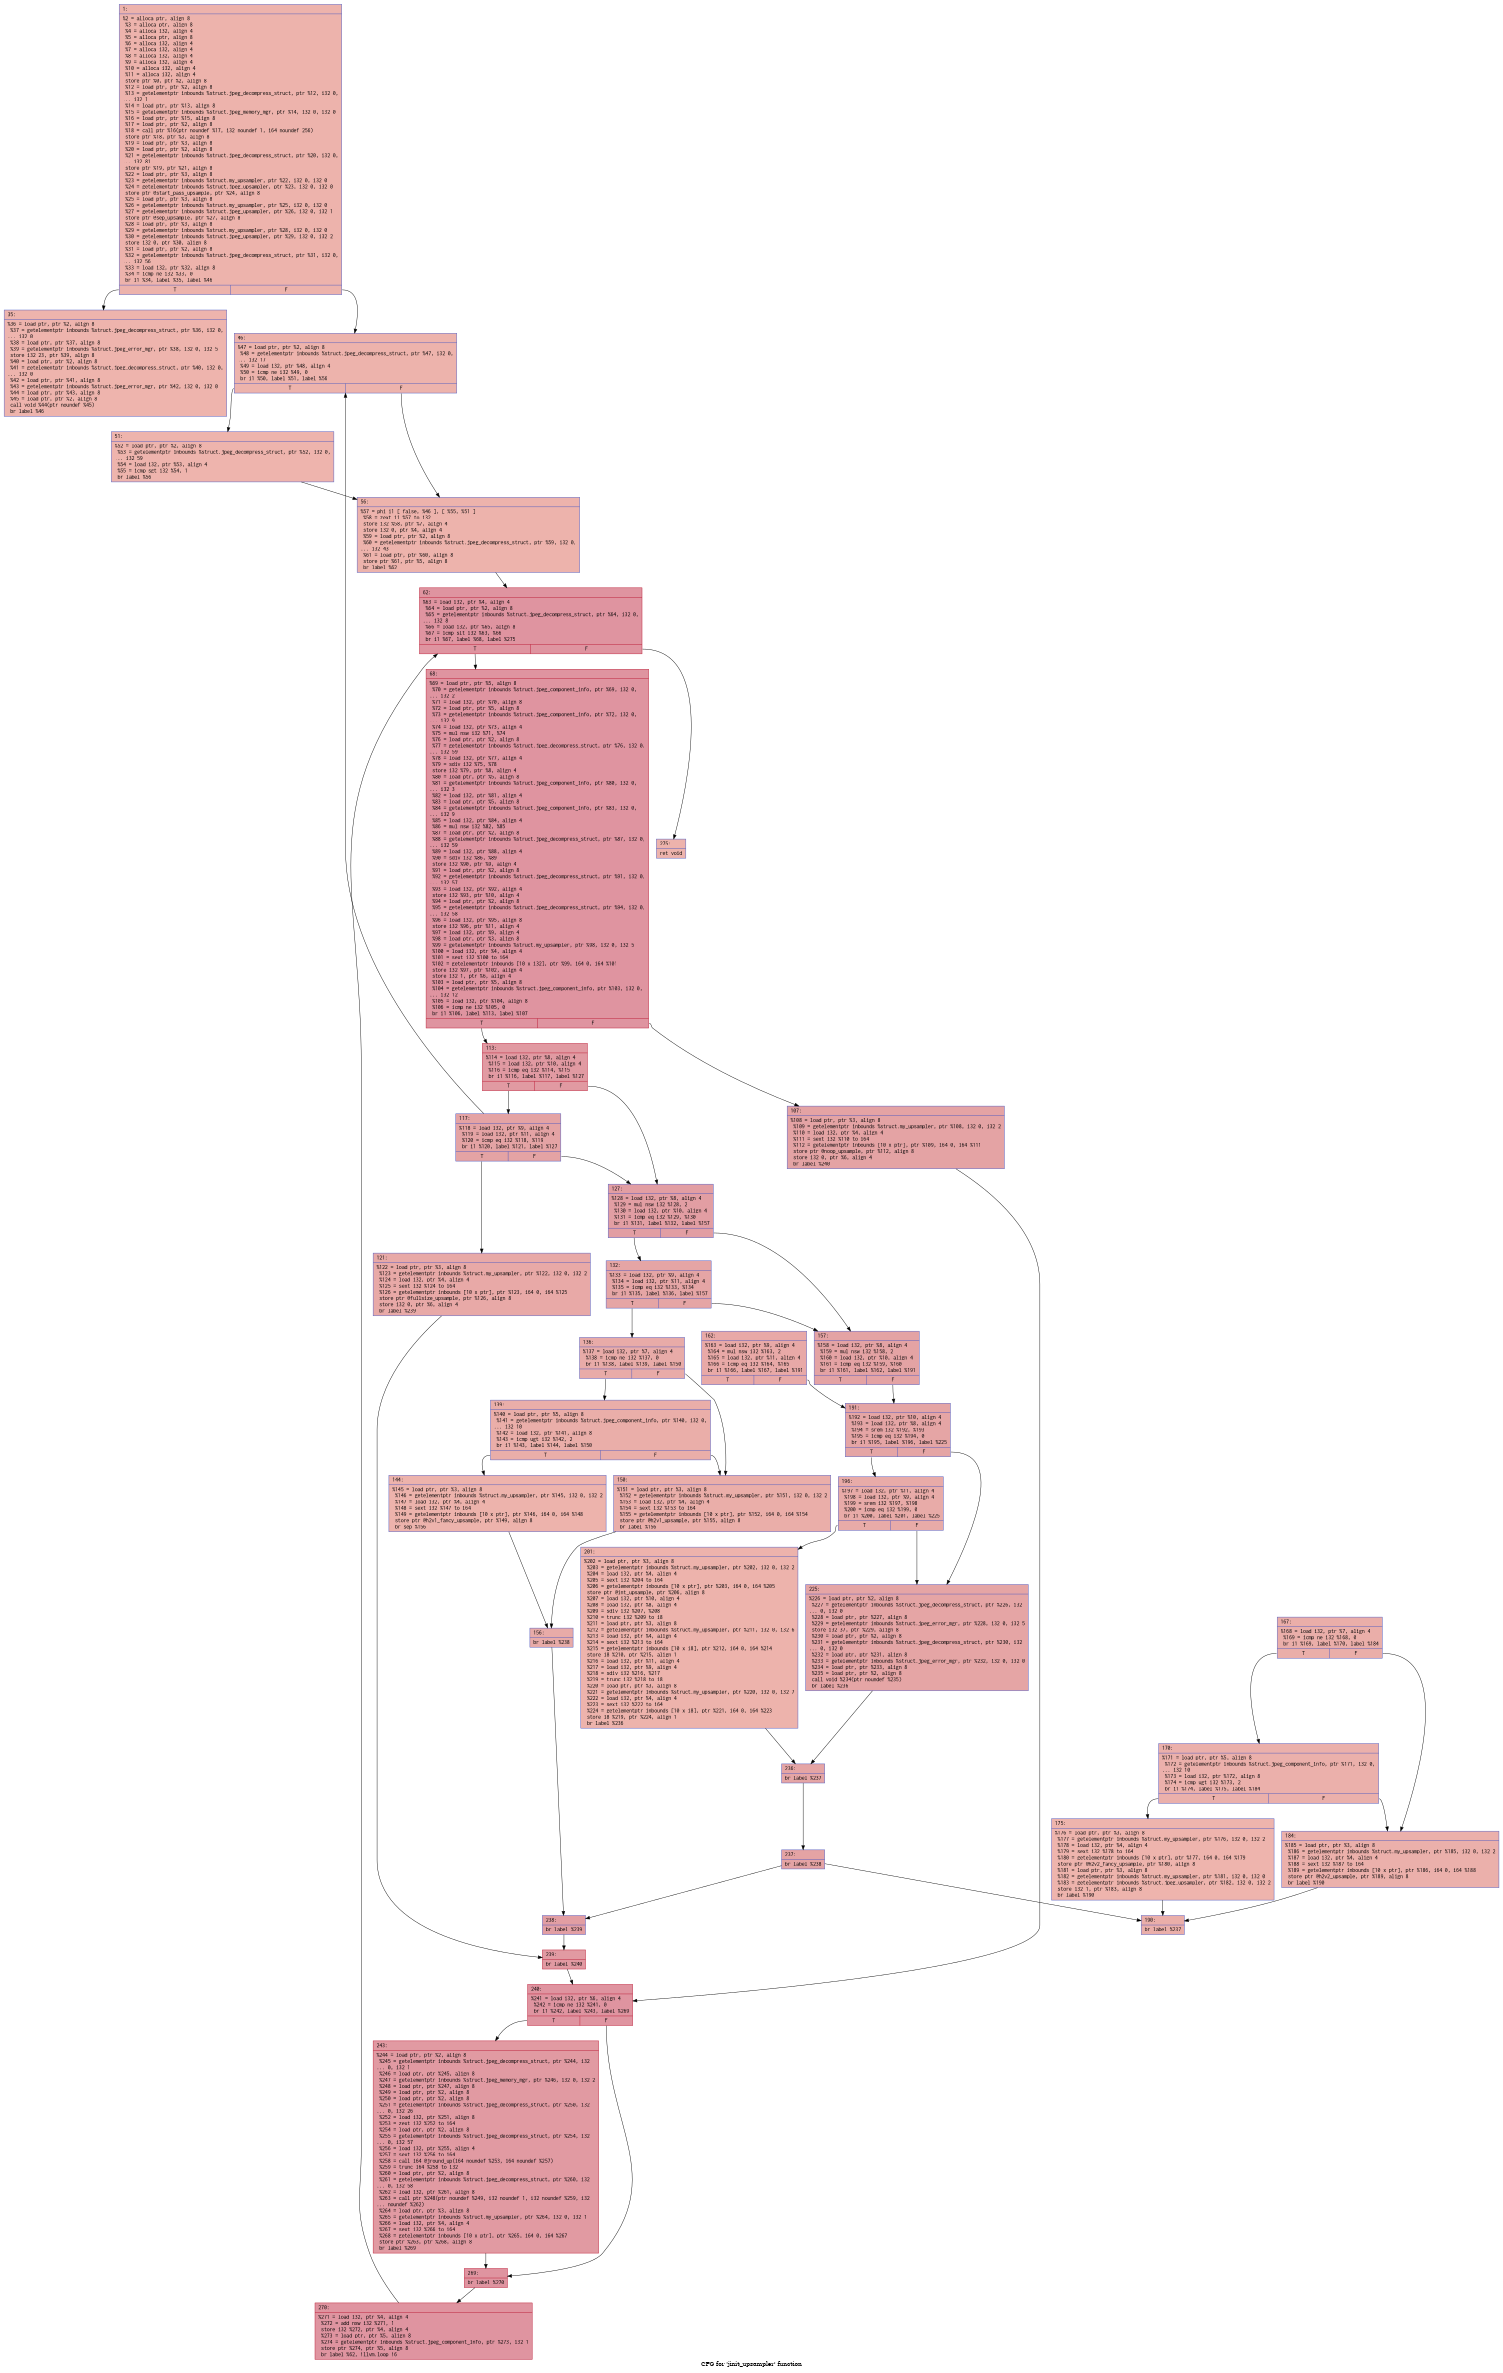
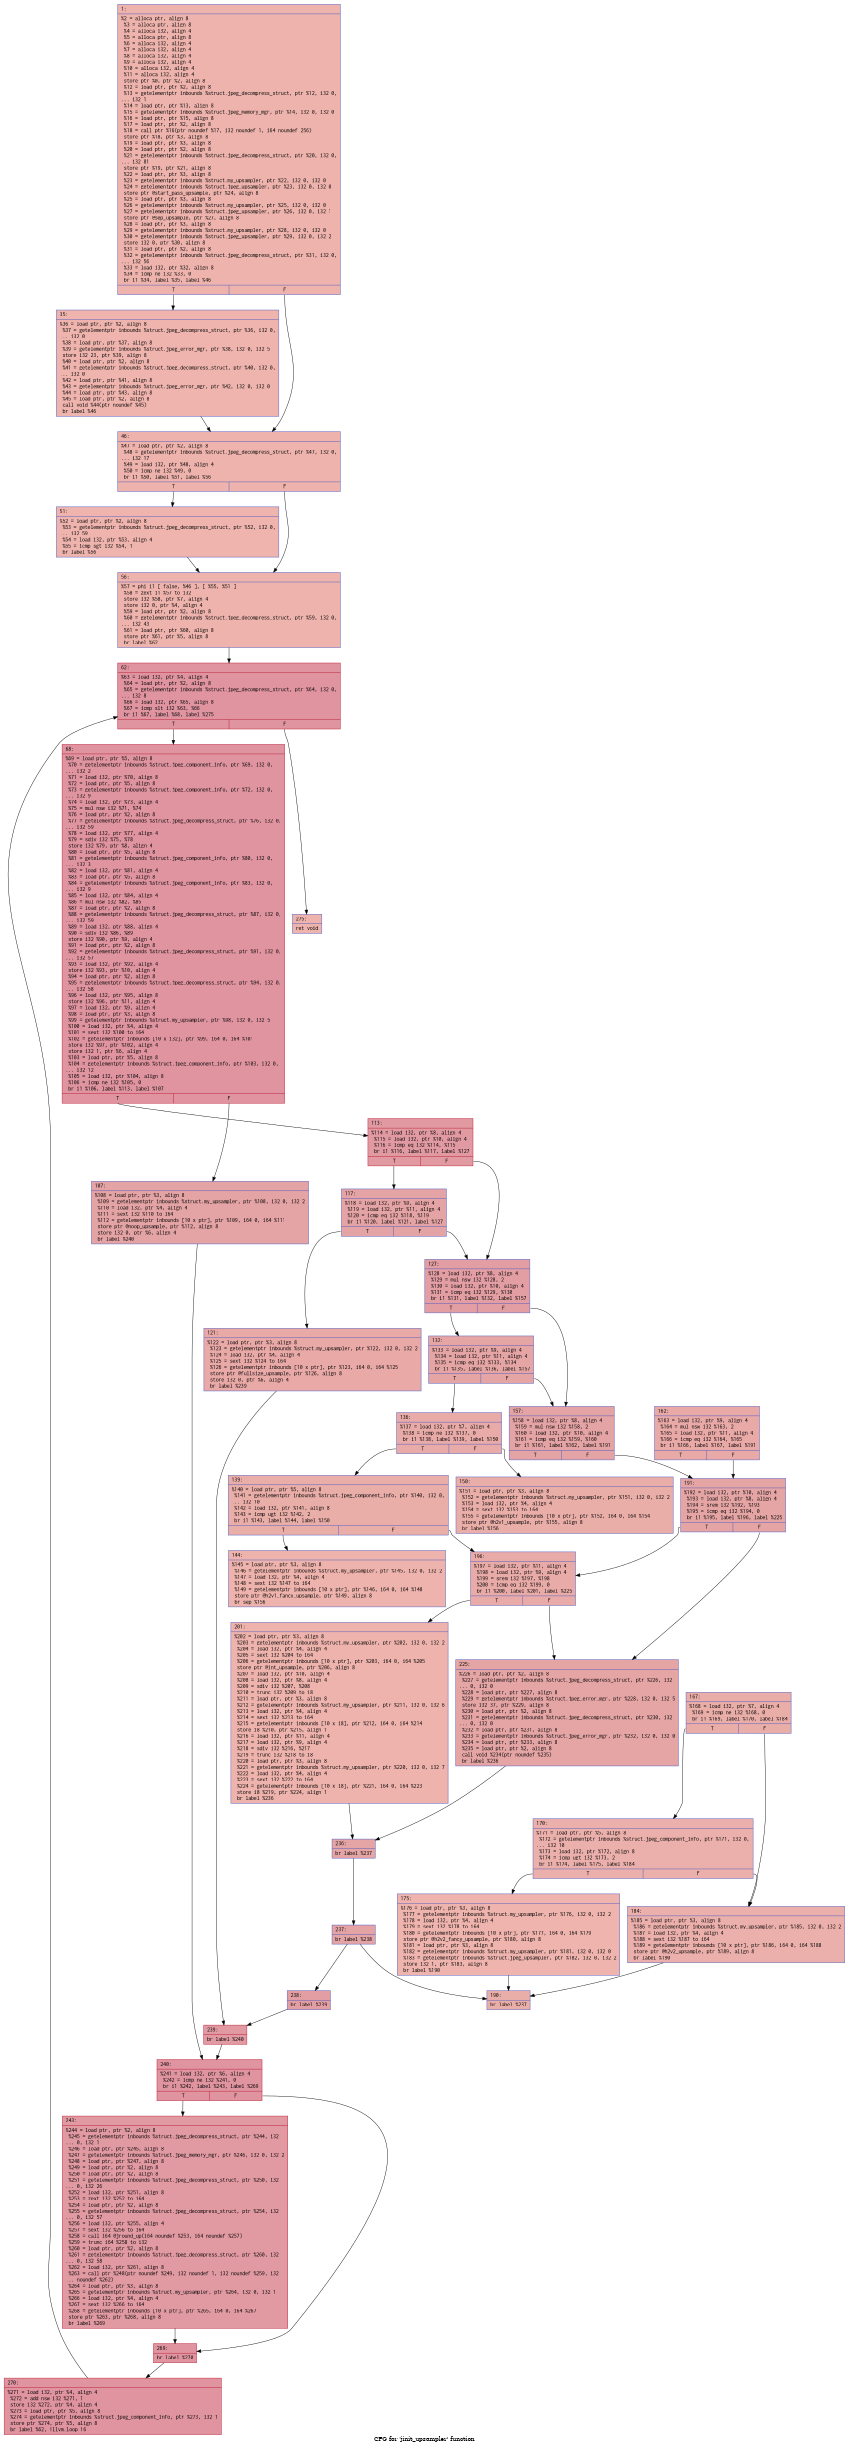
edge "117:" -> "46:": now "35:" -> "46:"
edge "139:" -> "150:": now "139:" -> "196:"
node "156:": removed
